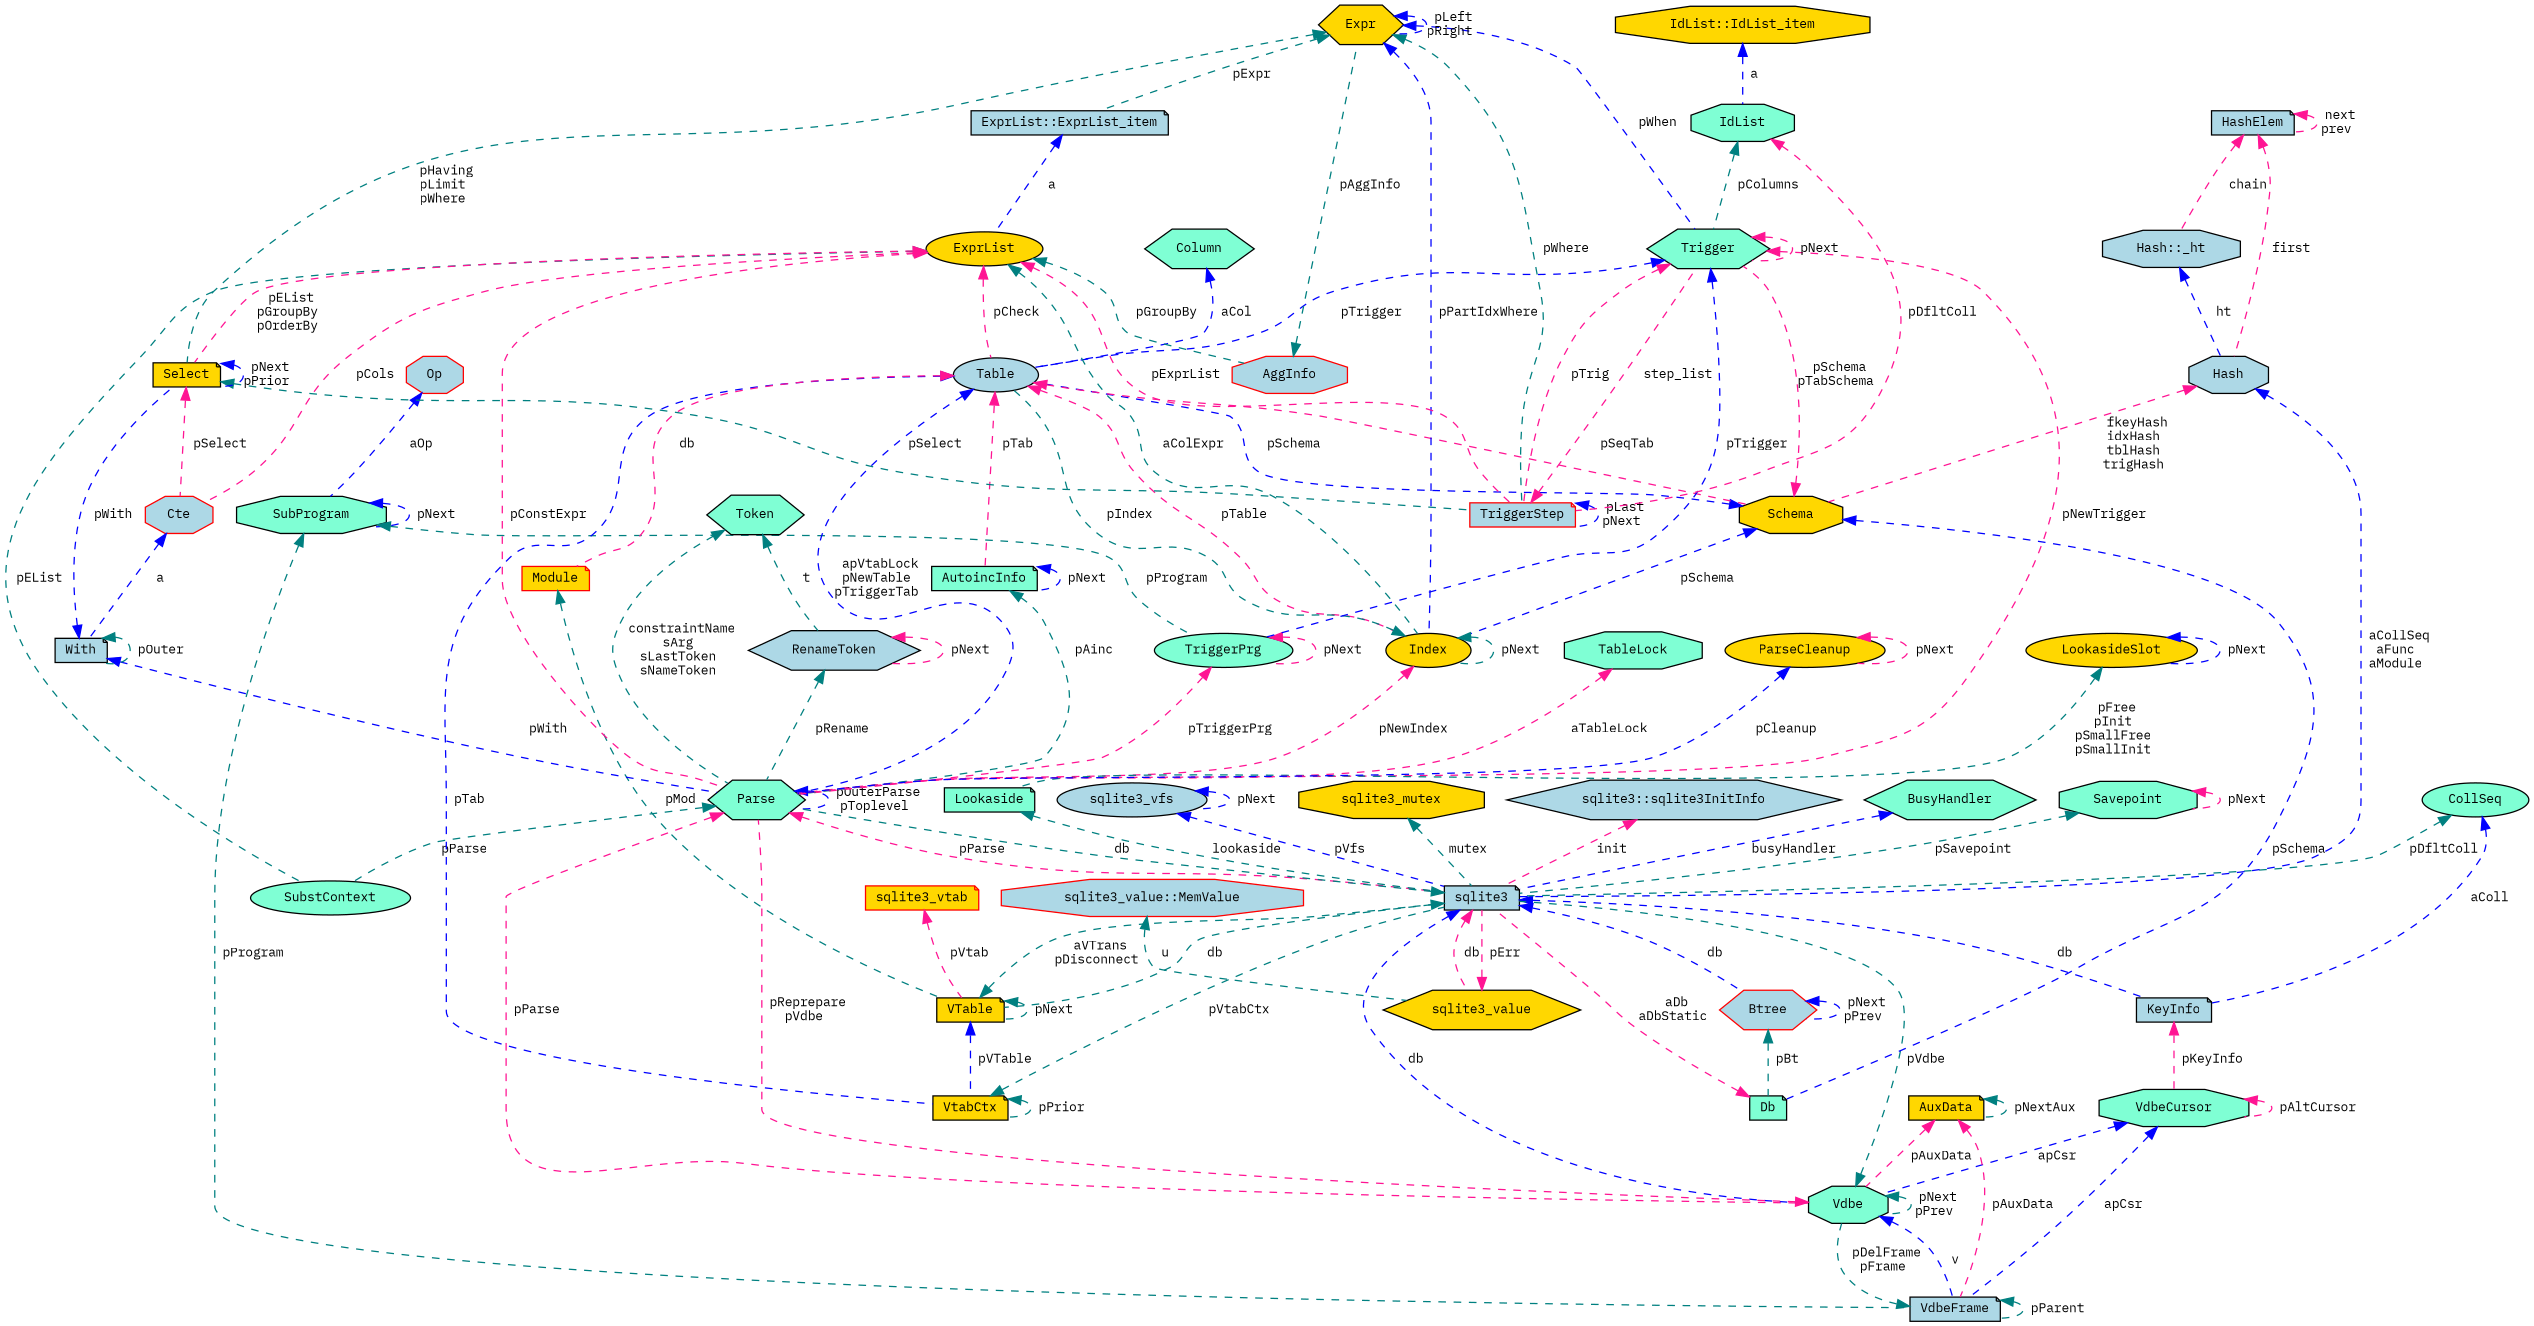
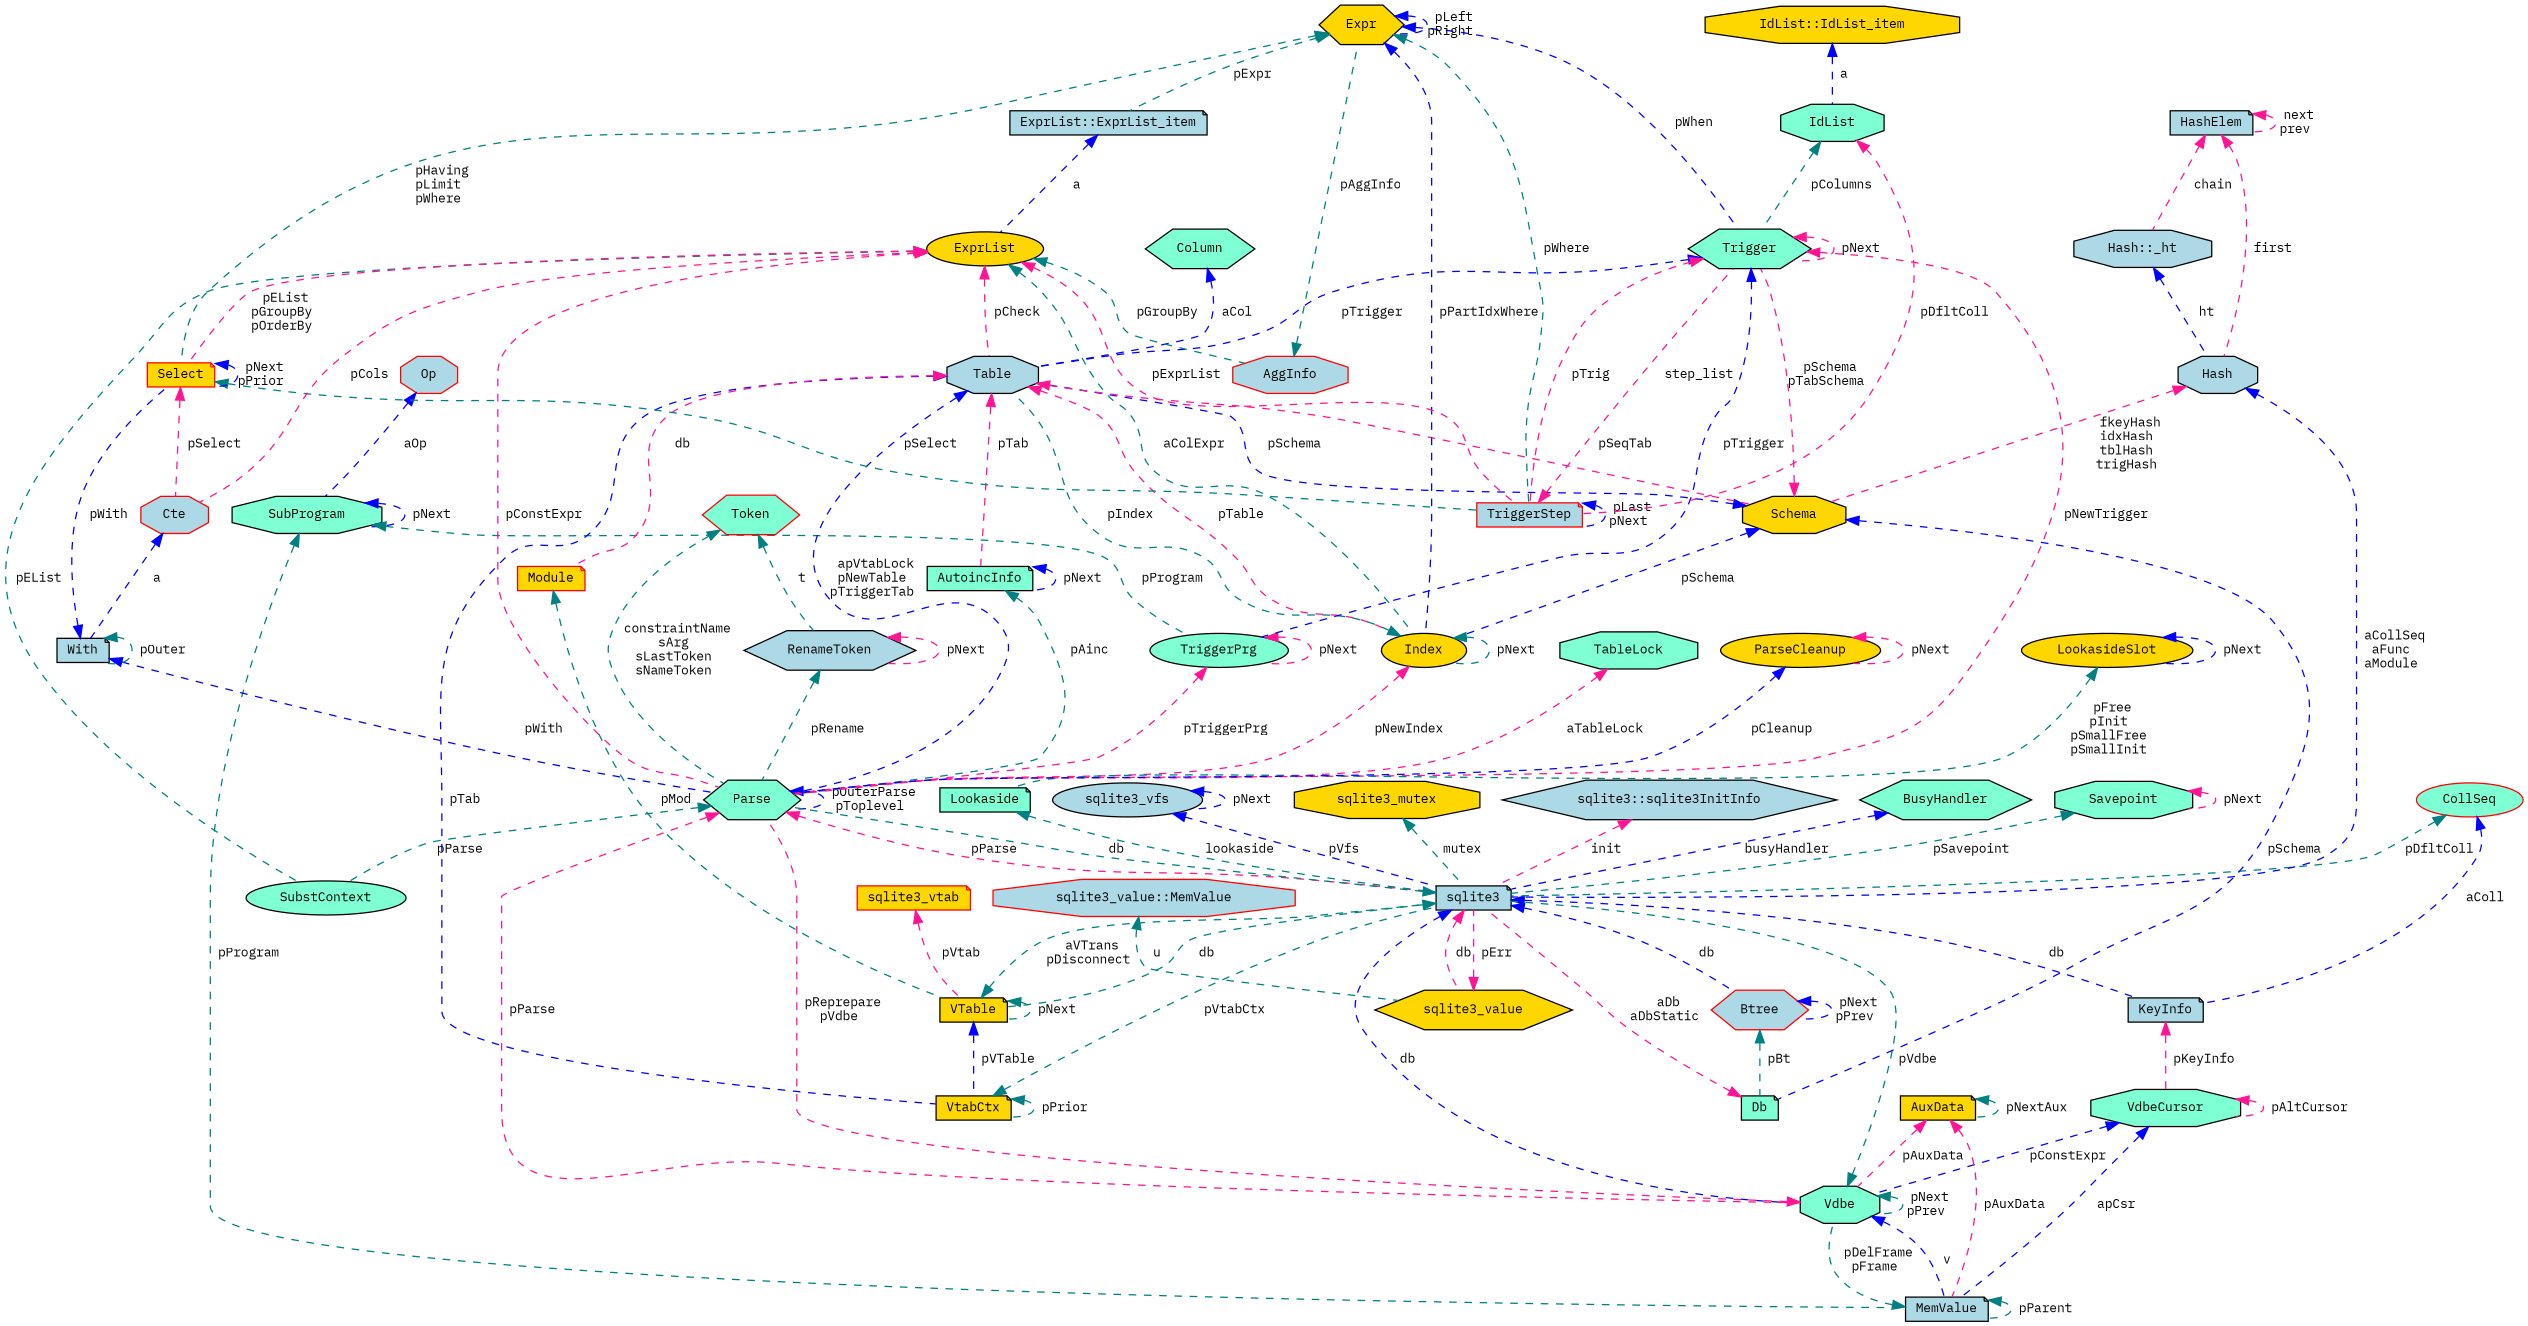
node "Select": color black -> red
node "Table": shape ellipse -> octagon
node "Token": color black -> red
node "CollSeq": color black -> red
edge "Vdbe" -> "VdbeCursor": label " apCsr" -> " pConstExpr"
node "VdbeFrame": label "VdbeFrame" -> "MemValue"
